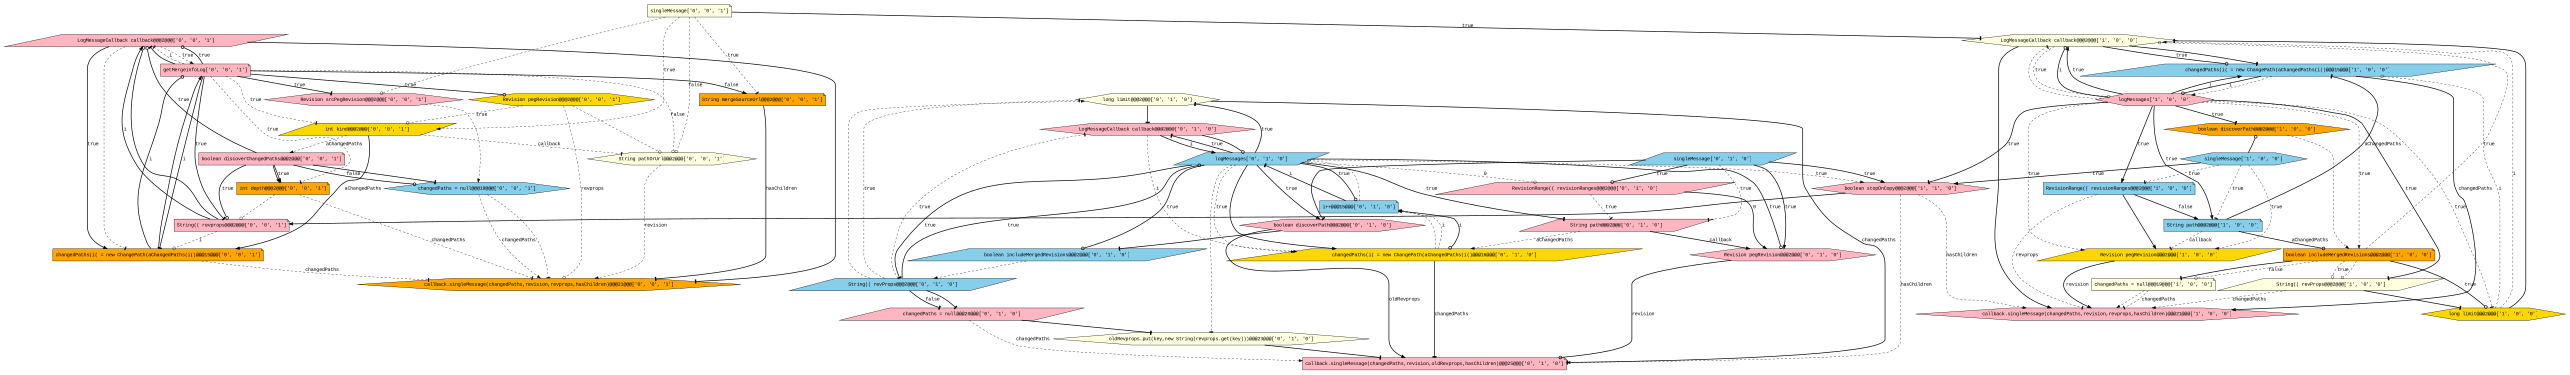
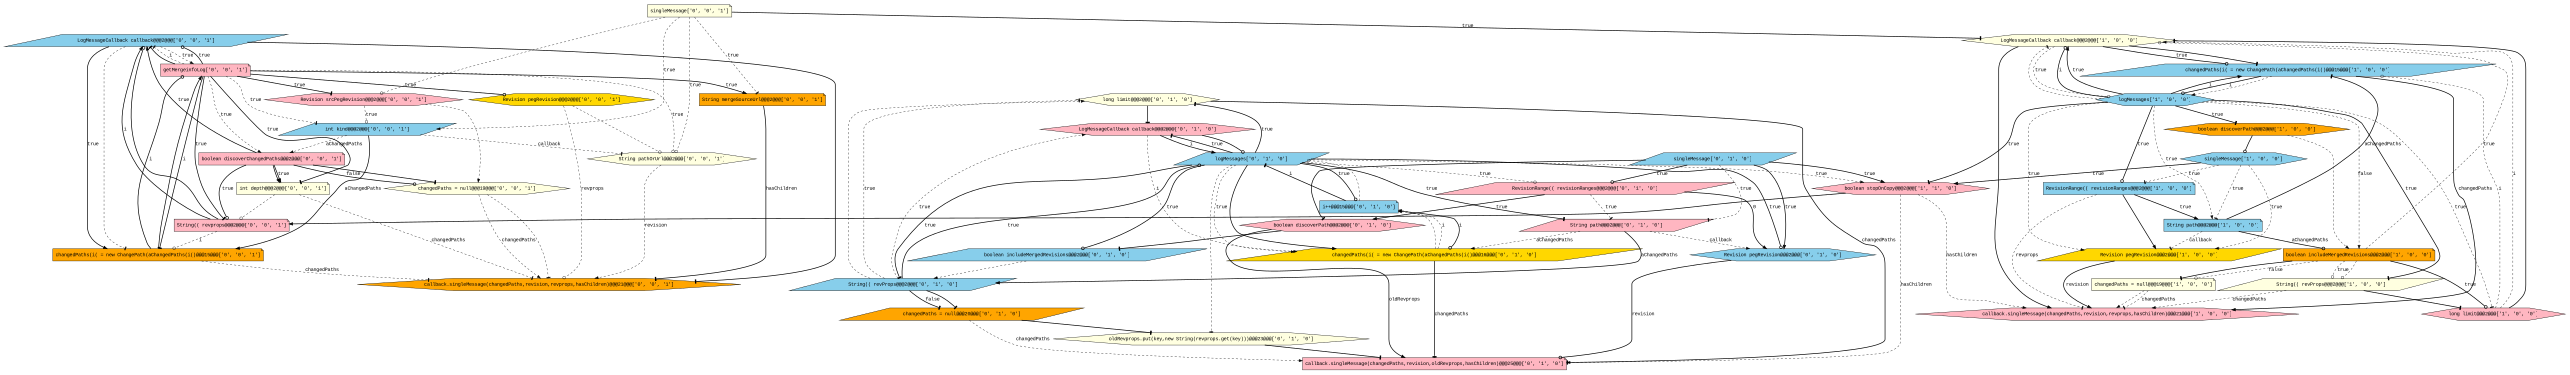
node "LogMessageCallback callback@@@2@@@['0', '0', '1']": fillcolor lightpink -> skyblue
edge "singleMessage['0', '0', '1']" -> "String pathOrUrl@@@2@@@['0', '0', '1']": label "false" -> "true"
edge "getMergeinfoLog['0', '0', '1']" -> "String mergeSourceUrl@@@2@@@['0', '0', '1']": label "false" -> "true"
node "logMessages['1', '0', '0']": fillcolor lightpink -> skyblue
edge "Revision pegRevision@@@2@@@['0', '0', '1']" -> "int kind@@@2@@@['0', '0', '1']": now "Revision srcPegRevision@@@2@@@['0', '0', '1']" -> "int kind@@@2@@@['0', '0', '1']"
edge "getMergeinfoLog['0', '0', '1']" -> "String pathOrUrl@@@2@@@['0', '0', '1']": label "false" -> "true"
edge "boolean discoverChangedPaths@@@2@@@['0', '0', '1']" -> "LogMessageCallback callback@@@2@@@['0', '0', '1']": arrowhead odot -> normal
edge "getMergeinfoLog['0', '0', '1']" -> "boolean discoverChangedPaths@@@2@@@['0', '0', '1']": added, label "true"
node "int kind@@@2@@@['0', '0', '1']": fillcolor gold -> skyblue
edge "getMergeinfoLog['0', '0', '1']" -> "int depth@@@2@@@['0', '0', '1']": style dashed -> bold
edge "logMessages['1', '0', '0']" -> "RevisionRange(( revisionRanges@@@2@@@['1', '0', '0']": arrowhead normal -> odot
edge "singleMessage['1', '0', '0']" -> "boolean discoverPath@@@2@@@['1', '0', '0']": reversed
edge "logMessages['1', '0', '0']" -> "String path@@@2@@@['1', '0', '0']": style bold -> dashed
edge "String(( revProps@@@2@@@['0', '1', '0']" -> "LogMessageCallback callback@@@2@@@['0', '1', '0']": arrowhead tee -> normal
edge "logMessages['0', '1', '0']" -> "RevisionRange(( revisionRanges@@@2@@@['0', '1', '0']": label "0" -> "true"
edge "logMessages['1', '0', '0']" -> "boolean includeMergedRevisions@@@2@@@['1', '0', '0']": label "true" -> "false"
node "int depth@@@2@@@['0', '0', '1']": fillcolor orange -> lightyellow
node "changedPaths = null@@@19@@@['0', '0', '1']": fillcolor skyblue -> lightyellow
edge "logMessages['0', '1', '0']" -> "boolean discoverPath@@@2@@@['0', '1', '0']": now "RevisionRange(( revisionRanges@@@2@@@['0', '1', '0']" -> "boolean discoverPath@@@2@@@['0', '1', '0']"
edge "RevisionRange(( revisionRanges@@@2@@@['1', '0', '0']" -> "String path@@@2@@@['1', '0', '0']": label "false" -> "true"
edge "String path@@@2@@@['0', '1', '0']" -> "Revision pegRevision@@@2@@@['0', '1', '0']": style bold -> dashed
node "Revision pegRevision@@@2@@@['0', '1', '0']": fillcolor lightpink -> skyblue
edge "String path@@@2@@@['0', '1', '0']" -> "String(( revProps@@@2@@@['0', '1', '0']": added, label "aChangedPaths"
node "changedPaths = null@@@20@@@['0', '1', '0']": fillcolor lightpink -> orange
node "long limit@@@2@@@['1', '0', '0']": fillcolor gold -> lightpink
